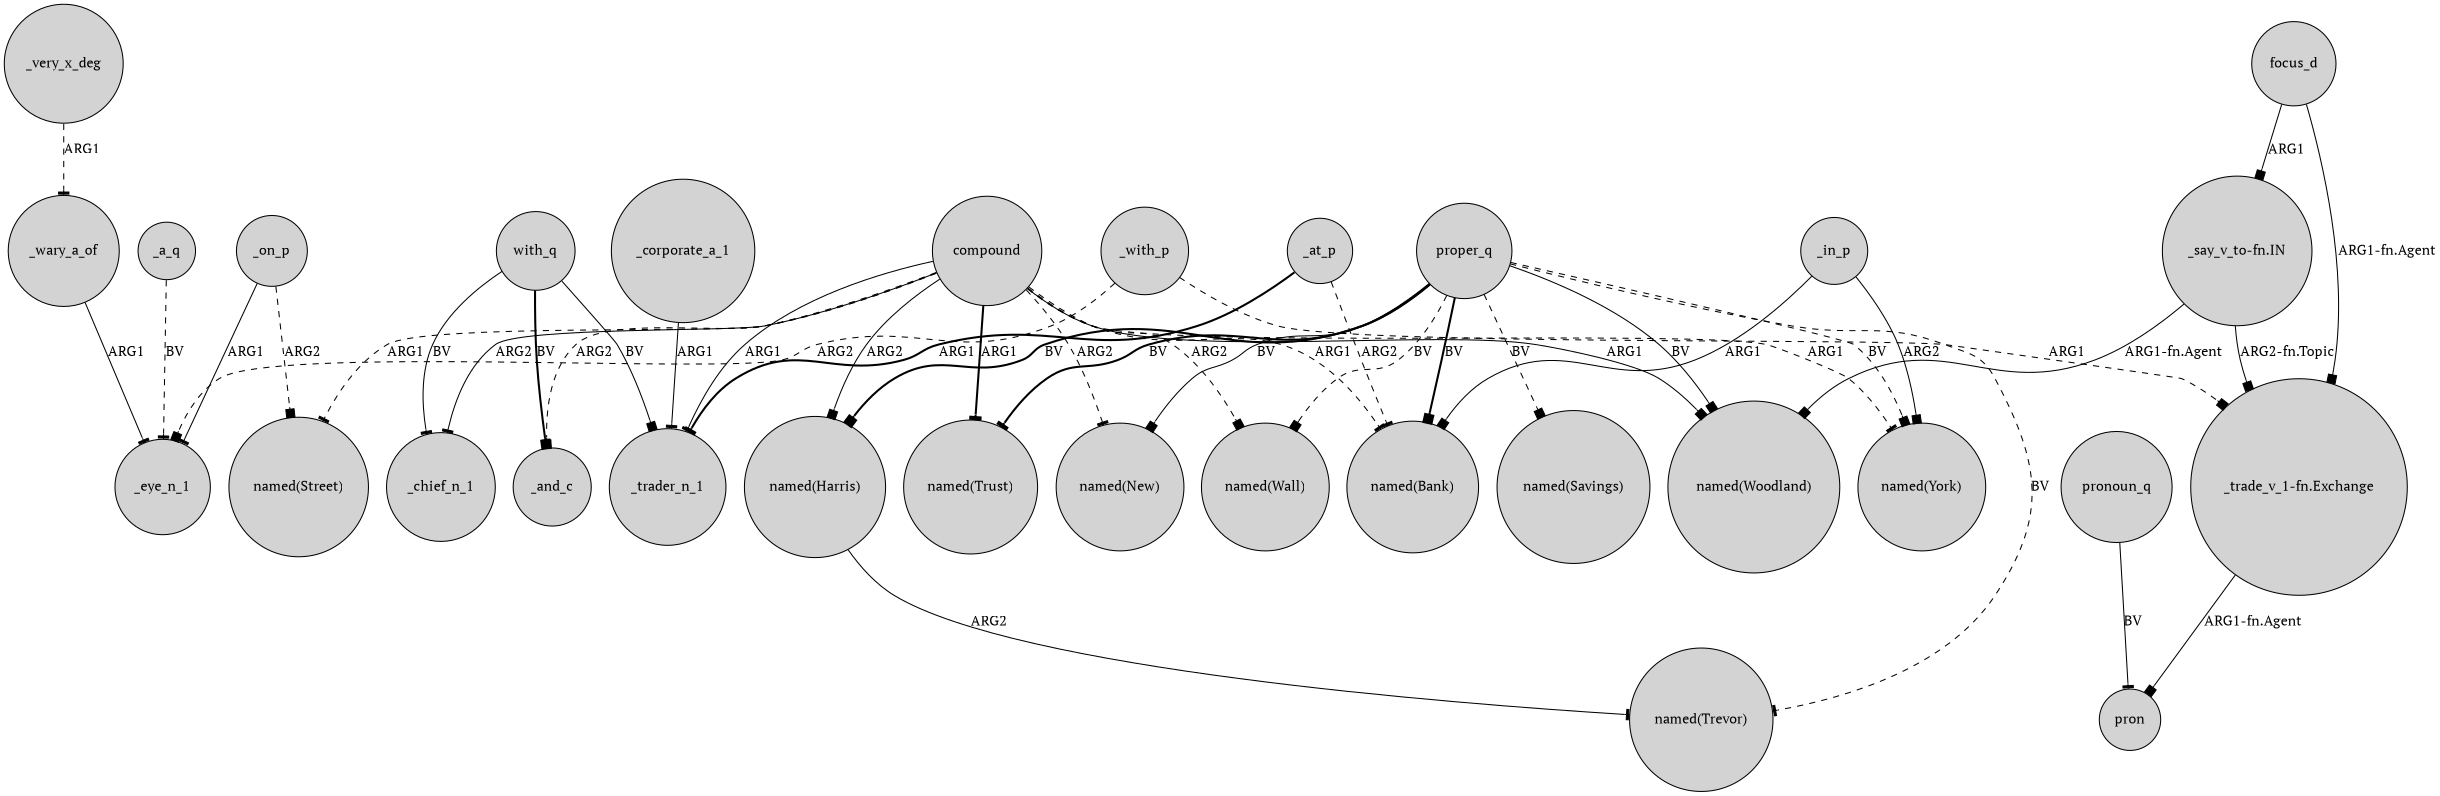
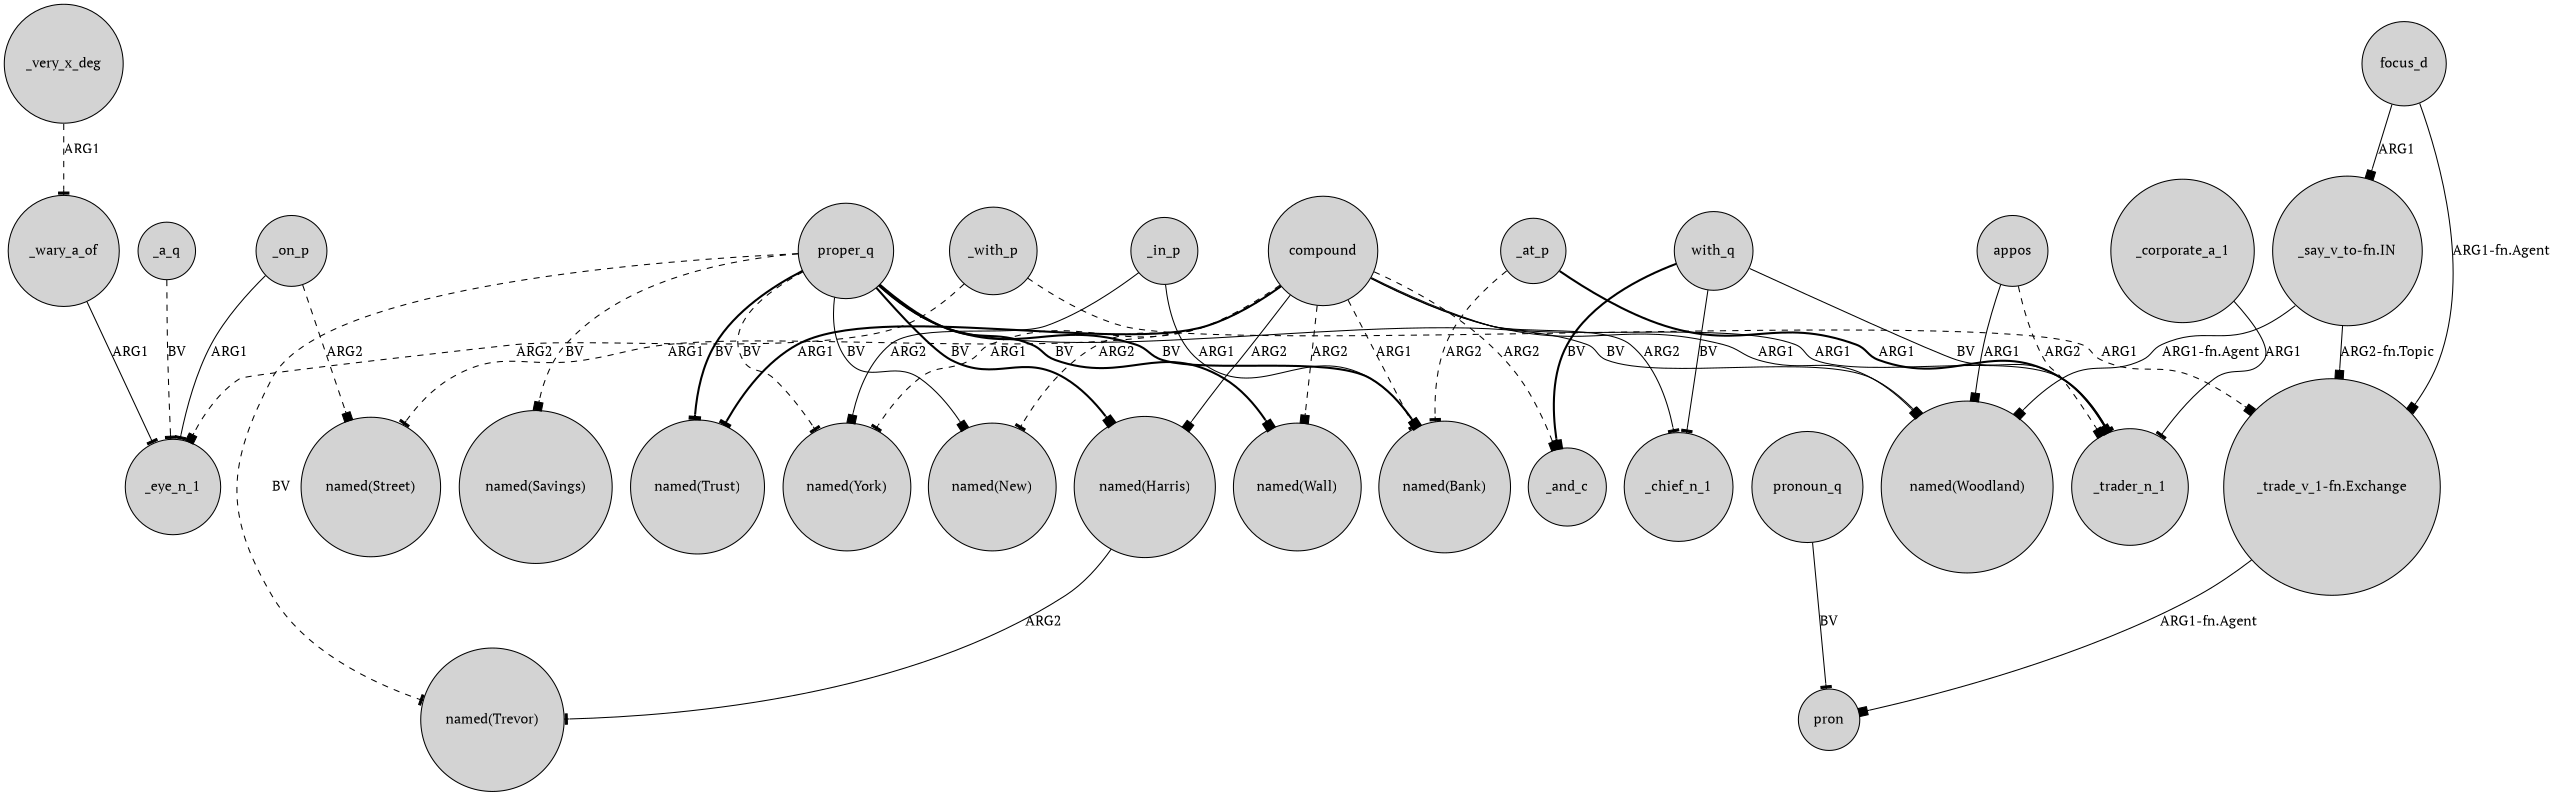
node "appos": added
edge "proper_q" -> "named(York)": arrowhead box -> tee
edge "proper_q" -> "named(Wall)": style dashed -> bold
